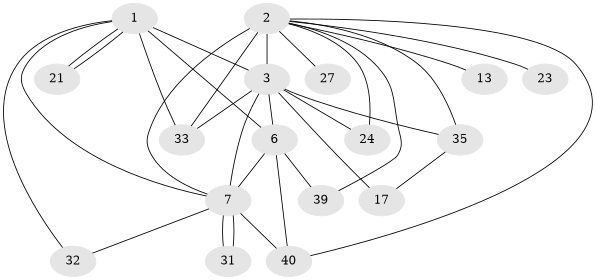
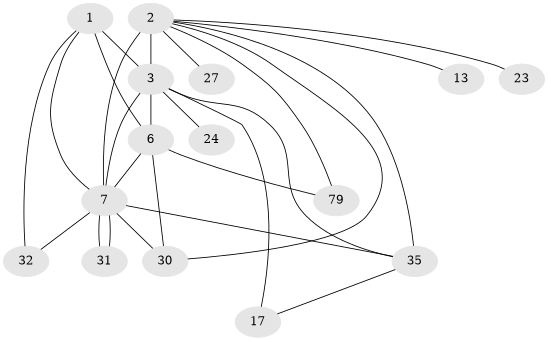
edge "2" -- "24": removed
node "21": removed
node "33": removed
node "39": label "39" -> "79"
edge "7" -- "35": added
node "40": label "40" -> "30"
